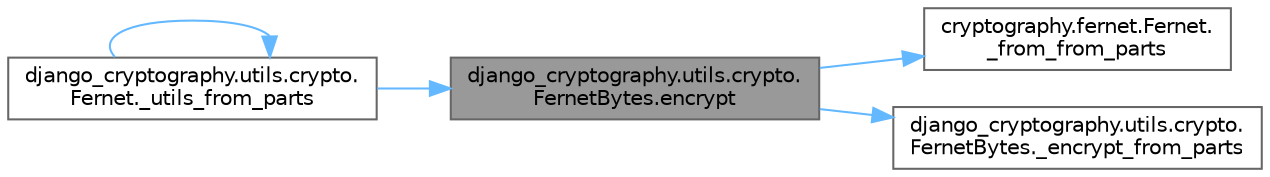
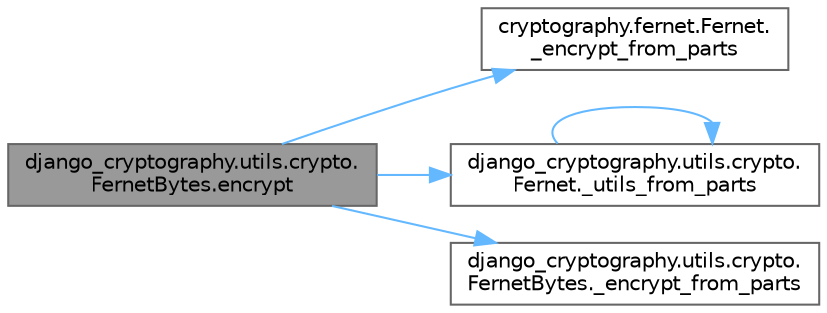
node "cryptography.fernet.Fernet. _from_from_parts": label "cryptography.fernet.Fernet. _from_from_parts" -> "cryptography.fernet.Fernet. _encrypt_from_parts"
edge "django_cryptography.utils.crypto. Fernet._utils_from_parts" -> "django_cryptography.utils.crypto. FernetBytes.encrypt": reversed
